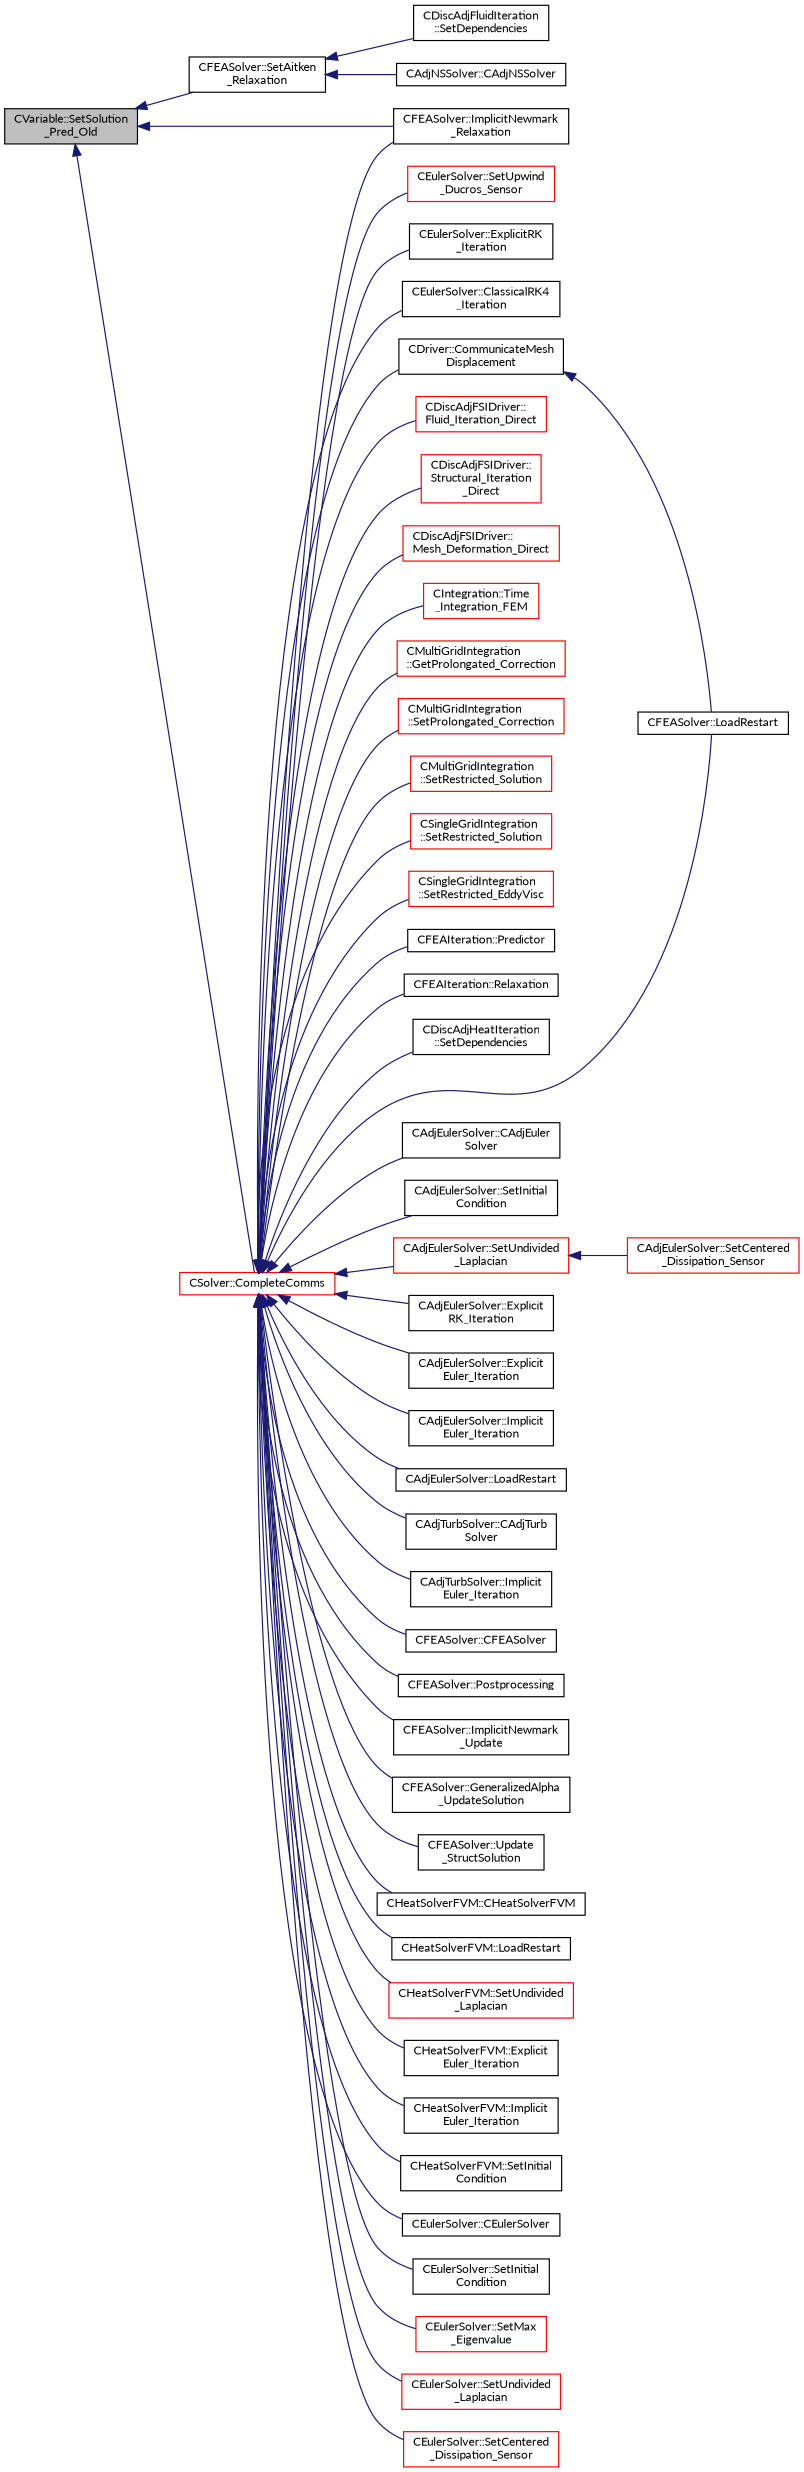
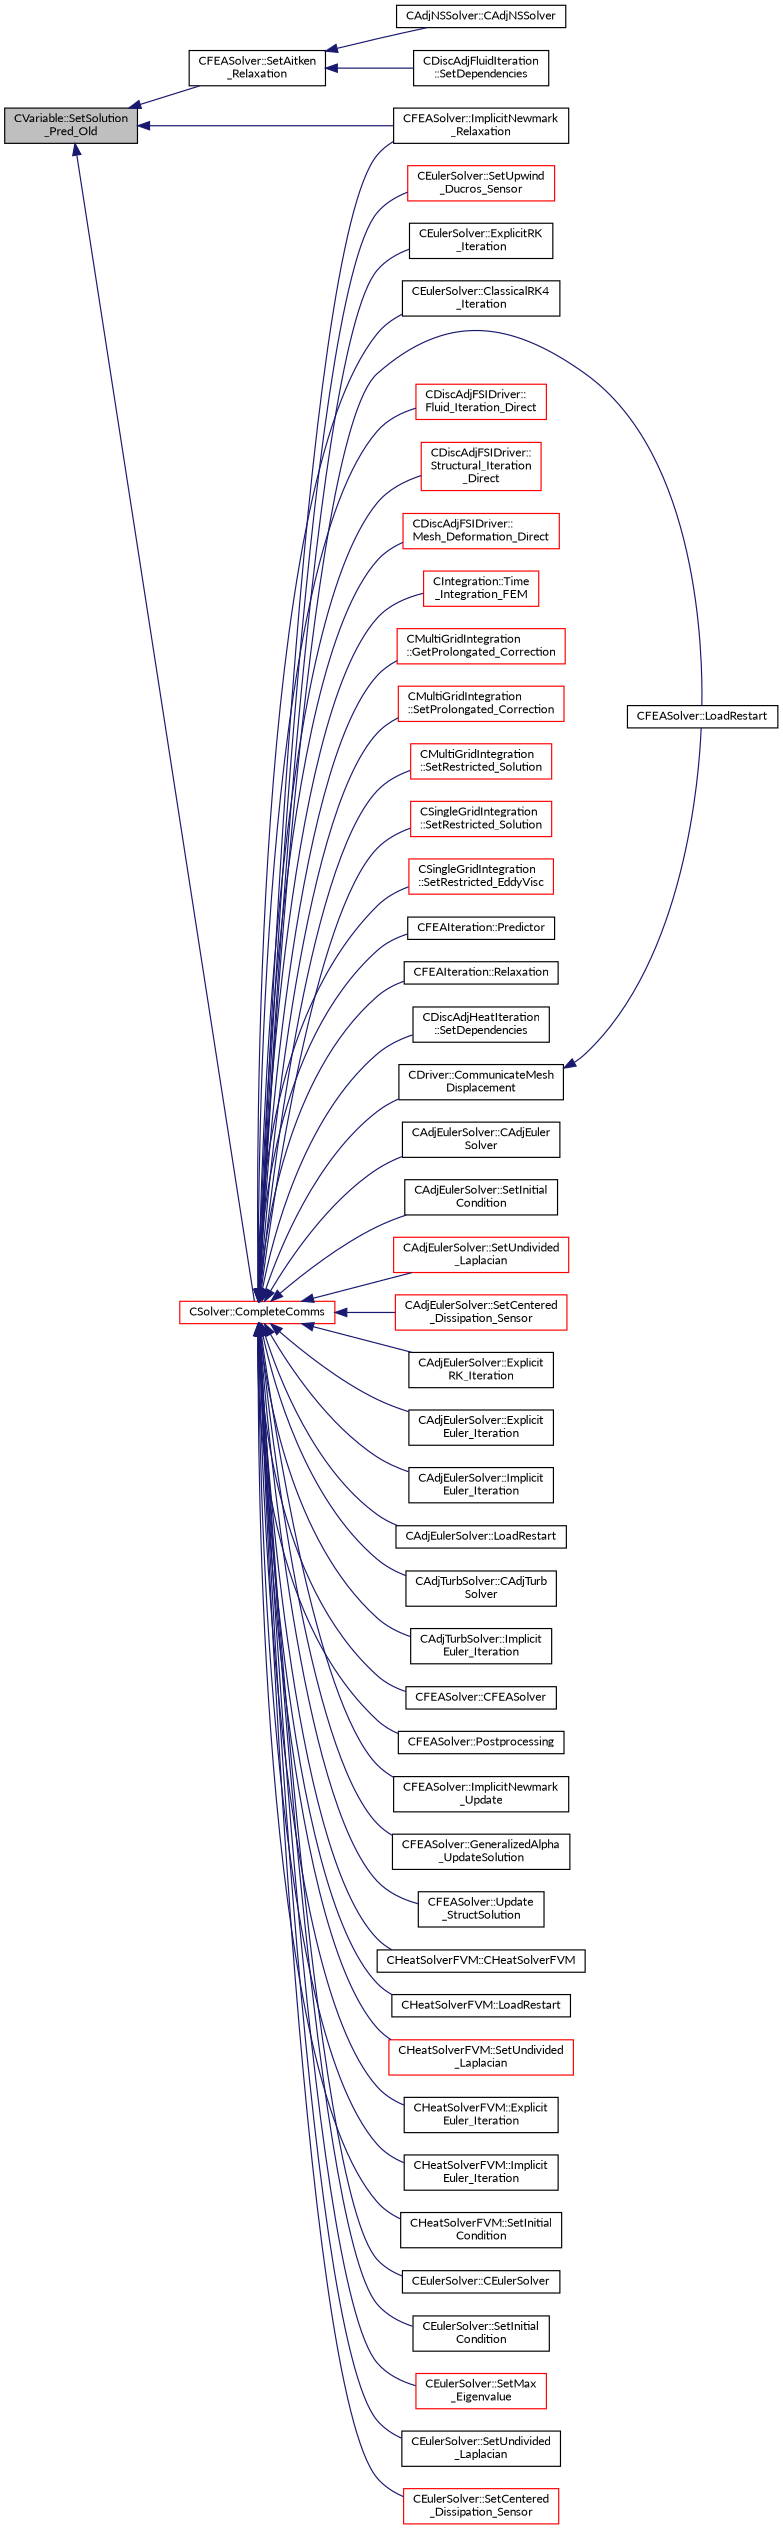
edge "CAdjEulerSolver::SetCentered _Dissipation_Sensor" -> "CAdjEulerSolver::SetUndivided _Laplacian": now "CAdjEulerSolver::SetCentered _Dissipation_Sensor" -> "CSolver::CompleteComms"
node "CEulerSolver::SetUndivided _Laplacian": color red -> black
